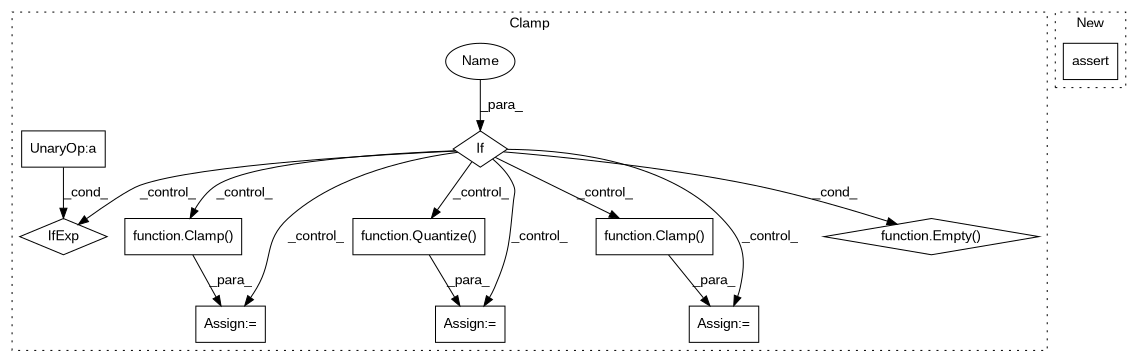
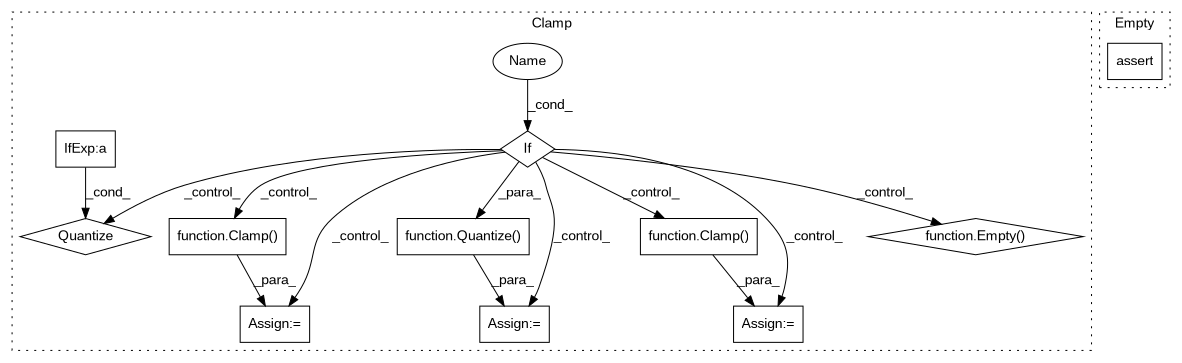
cluster "New": label "New" -> "Empty"
edge "Name" -> "If": label "_para_" -> "_cond_"
node "UnaryOp:a": label "UnaryOp:a" -> "IfExp:a"
edge "If" -> "function.Quantize()": label "_control_" -> "_para_"
edge "If" -> "function.Empty()": label "_cond_" -> "_control_"
node "IfExp": label "IfExp" -> "Quantize"
